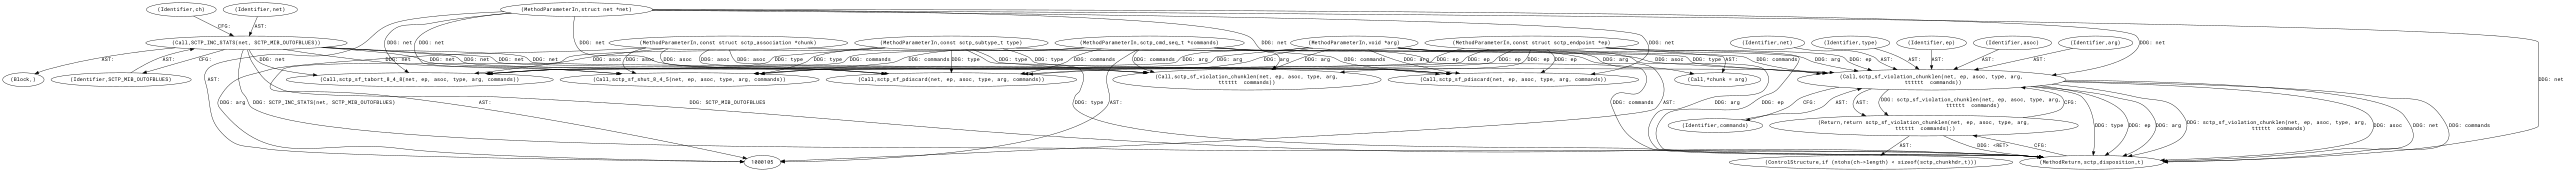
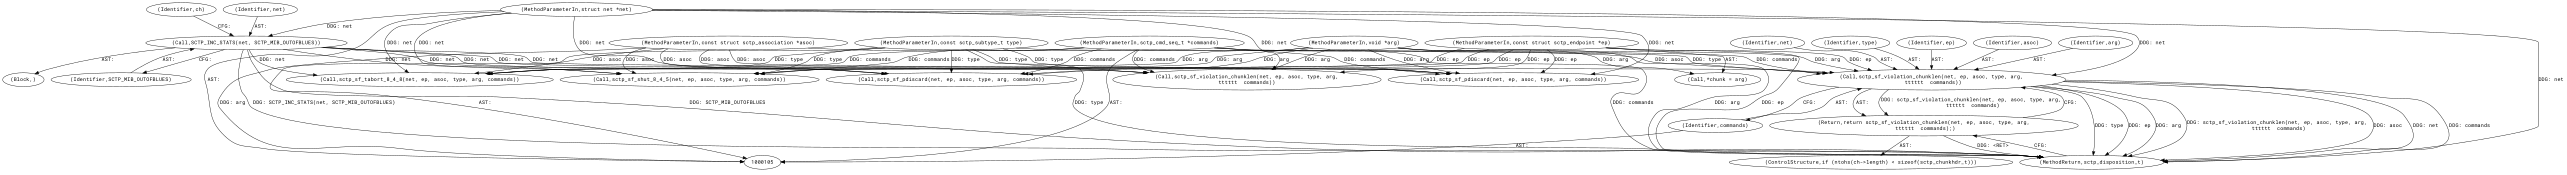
edge "(MethodParameterIn,struct net *net)" -> "(Call,SCTP_INC_STATS(net, SCTP_MIB_OUTOFBLUES))": added, label "DDG: net"
node "(MethodParameterIn,const struct sctp_association *chunk)": label "(MethodParameterIn,const struct sctp_association *chunk)" -> "(MethodParameterIn,const struct sctp_association *asoc)"
edge "(MethodParameterIn,void *arg)" -> "1000105": now "(Identifier,commands)" -> "1000105"
